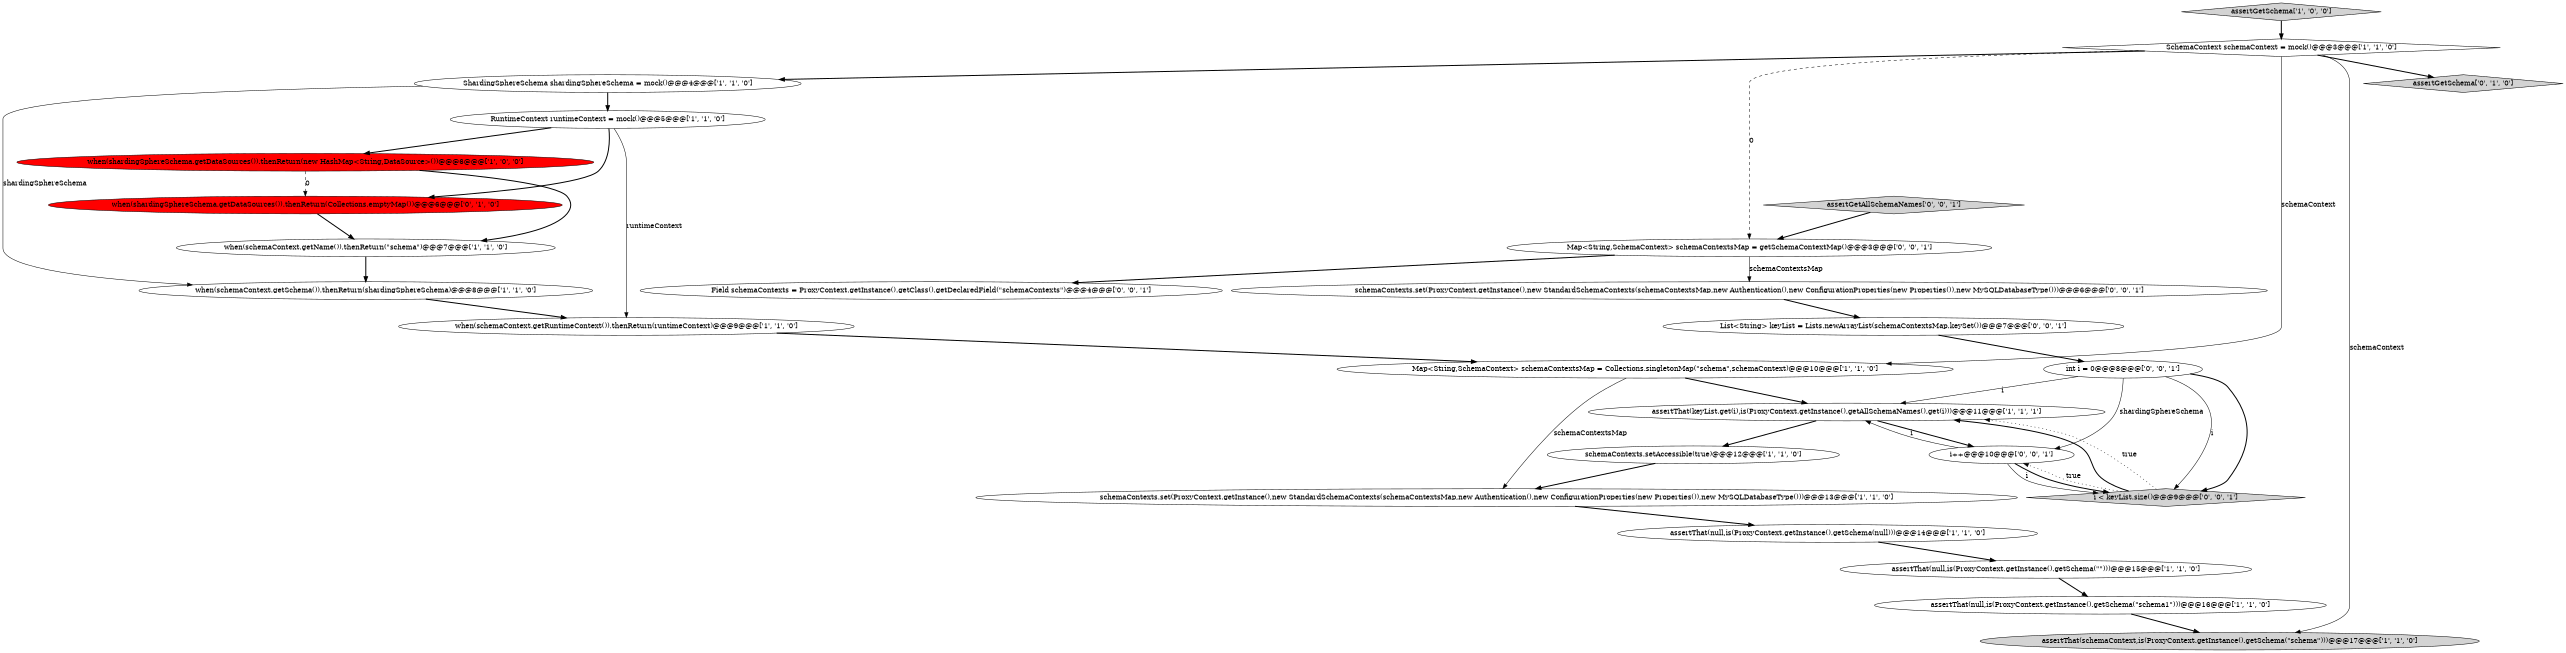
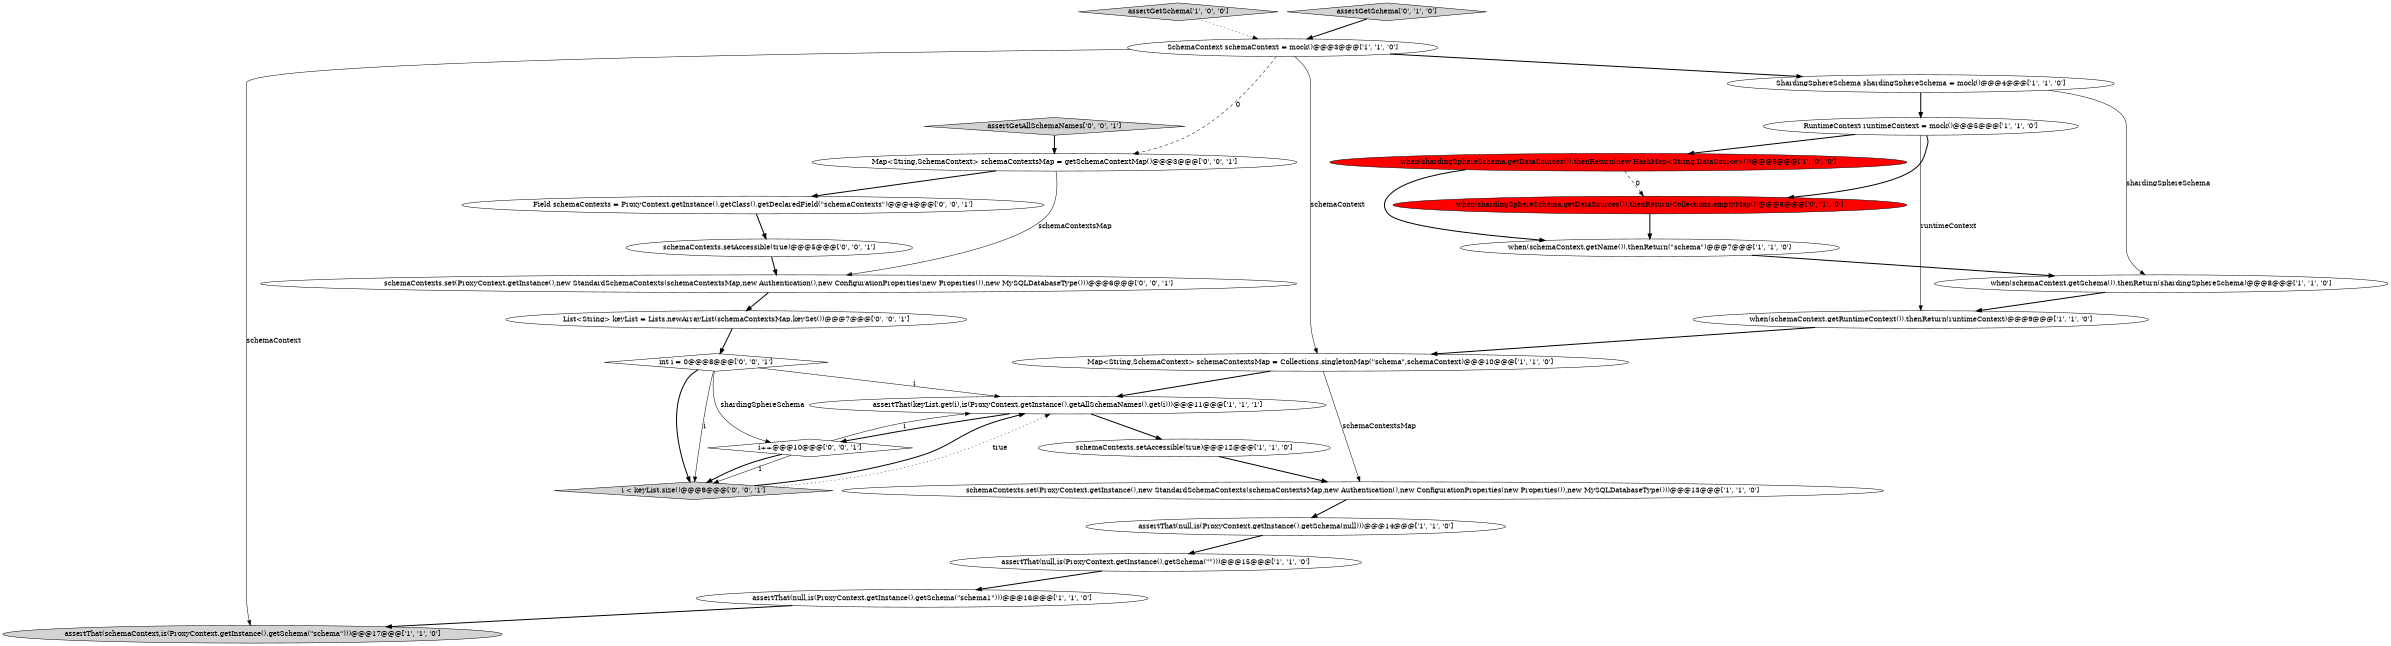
edge "assertGetSchema['1', '0', '0']" -> "SchemaContext schemaContext = mock()@@@3@@@['1', '1', '0']": style bold -> dotted
node "SchemaContext schemaContext = mock()@@@3@@@['1', '1', '0']": shape diamond -> ellipse
edge "SchemaContext schemaContext = mock()@@@3@@@['1', '1', '0']" -> "assertGetSchema['0', '1', '0']": reversed
node "schemaContexts.setAccessible(true)@@@5@@@['0', '0', '1']": added
node "int i = 0@@@8@@@['0', '0', '1']": shape ellipse -> diamond
node "i++@@@10@@@['0', '0', '1']": shape ellipse -> diamond
edge "i < keyList.size()@@@9@@@['0', '0', '1']" -> "i++@@@10@@@['0', '0', '1']": removed, label "true"
